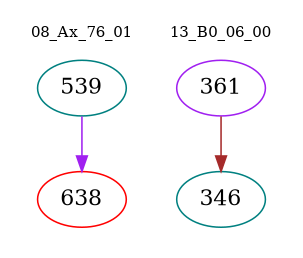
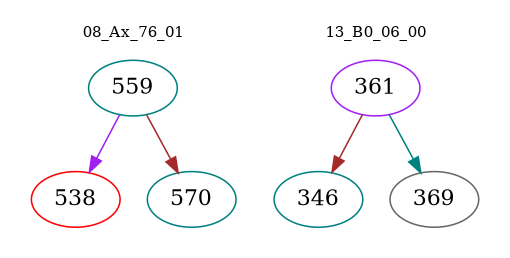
node "539": label "539" -> "559"
node "638": label "638" -> "538"
node "570": added
node "369": added
